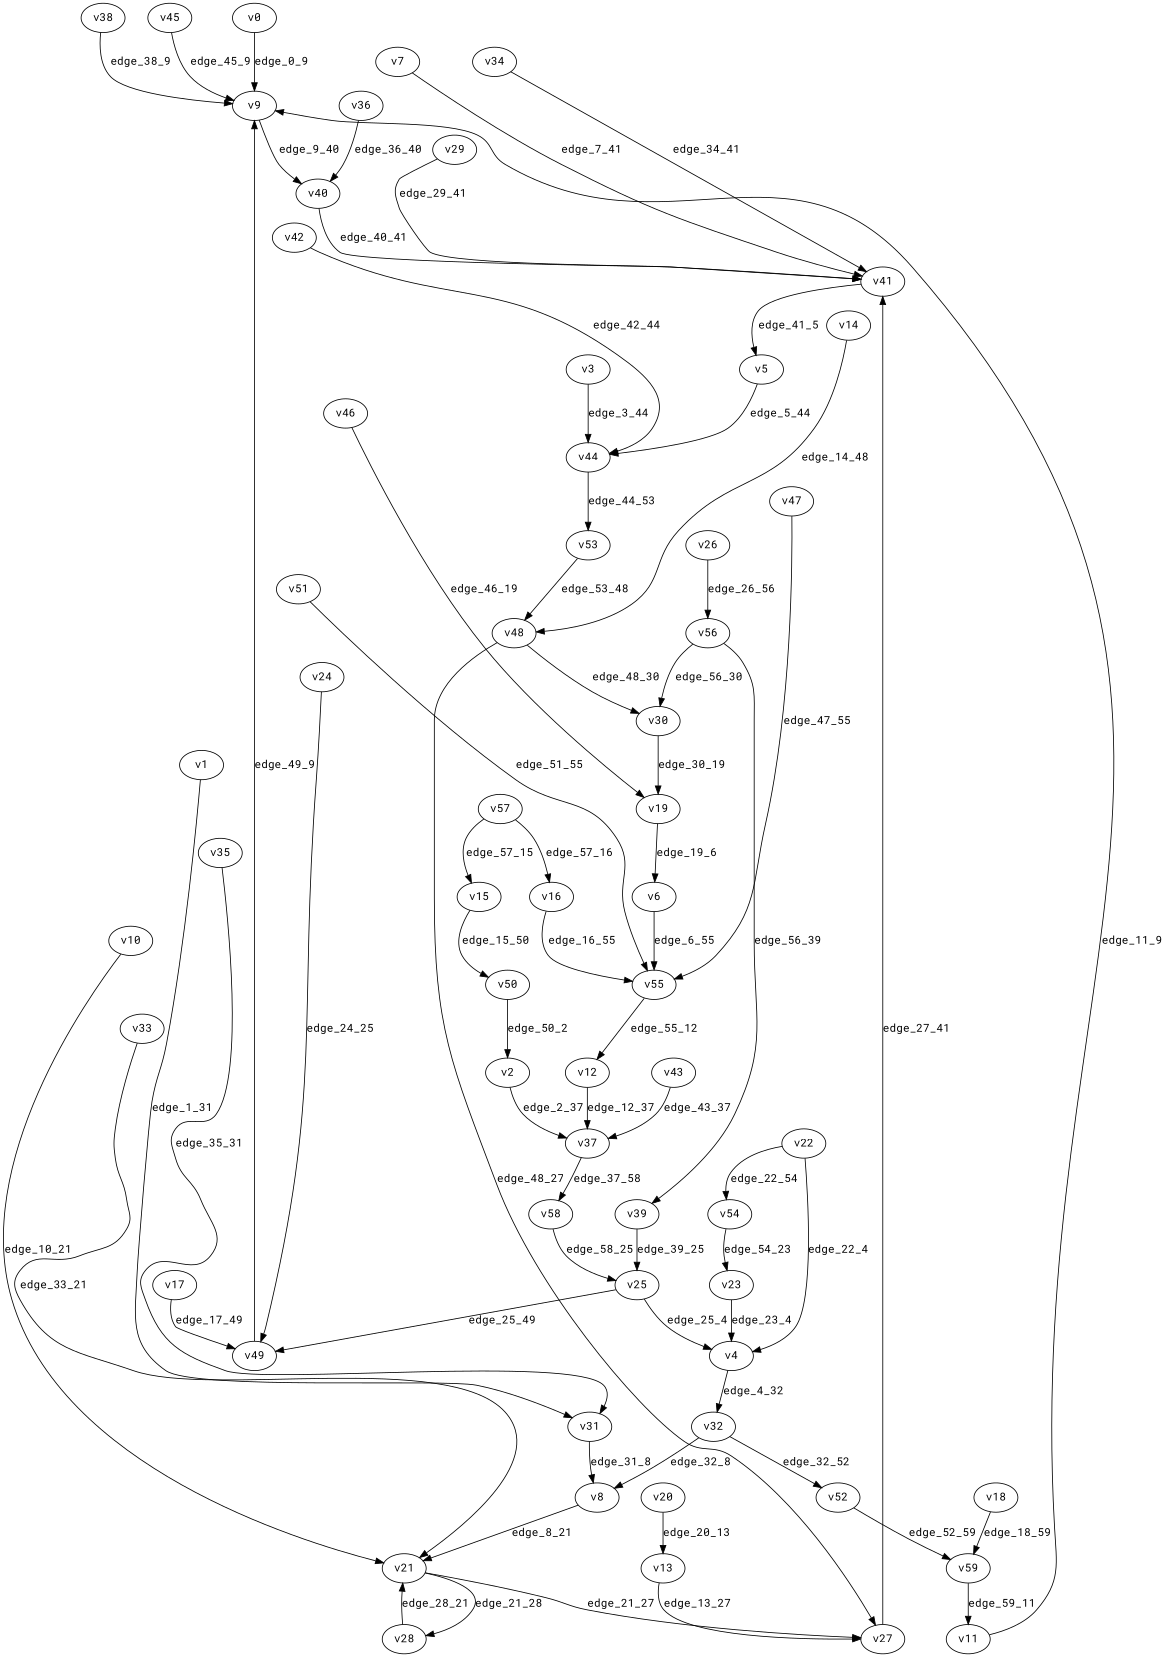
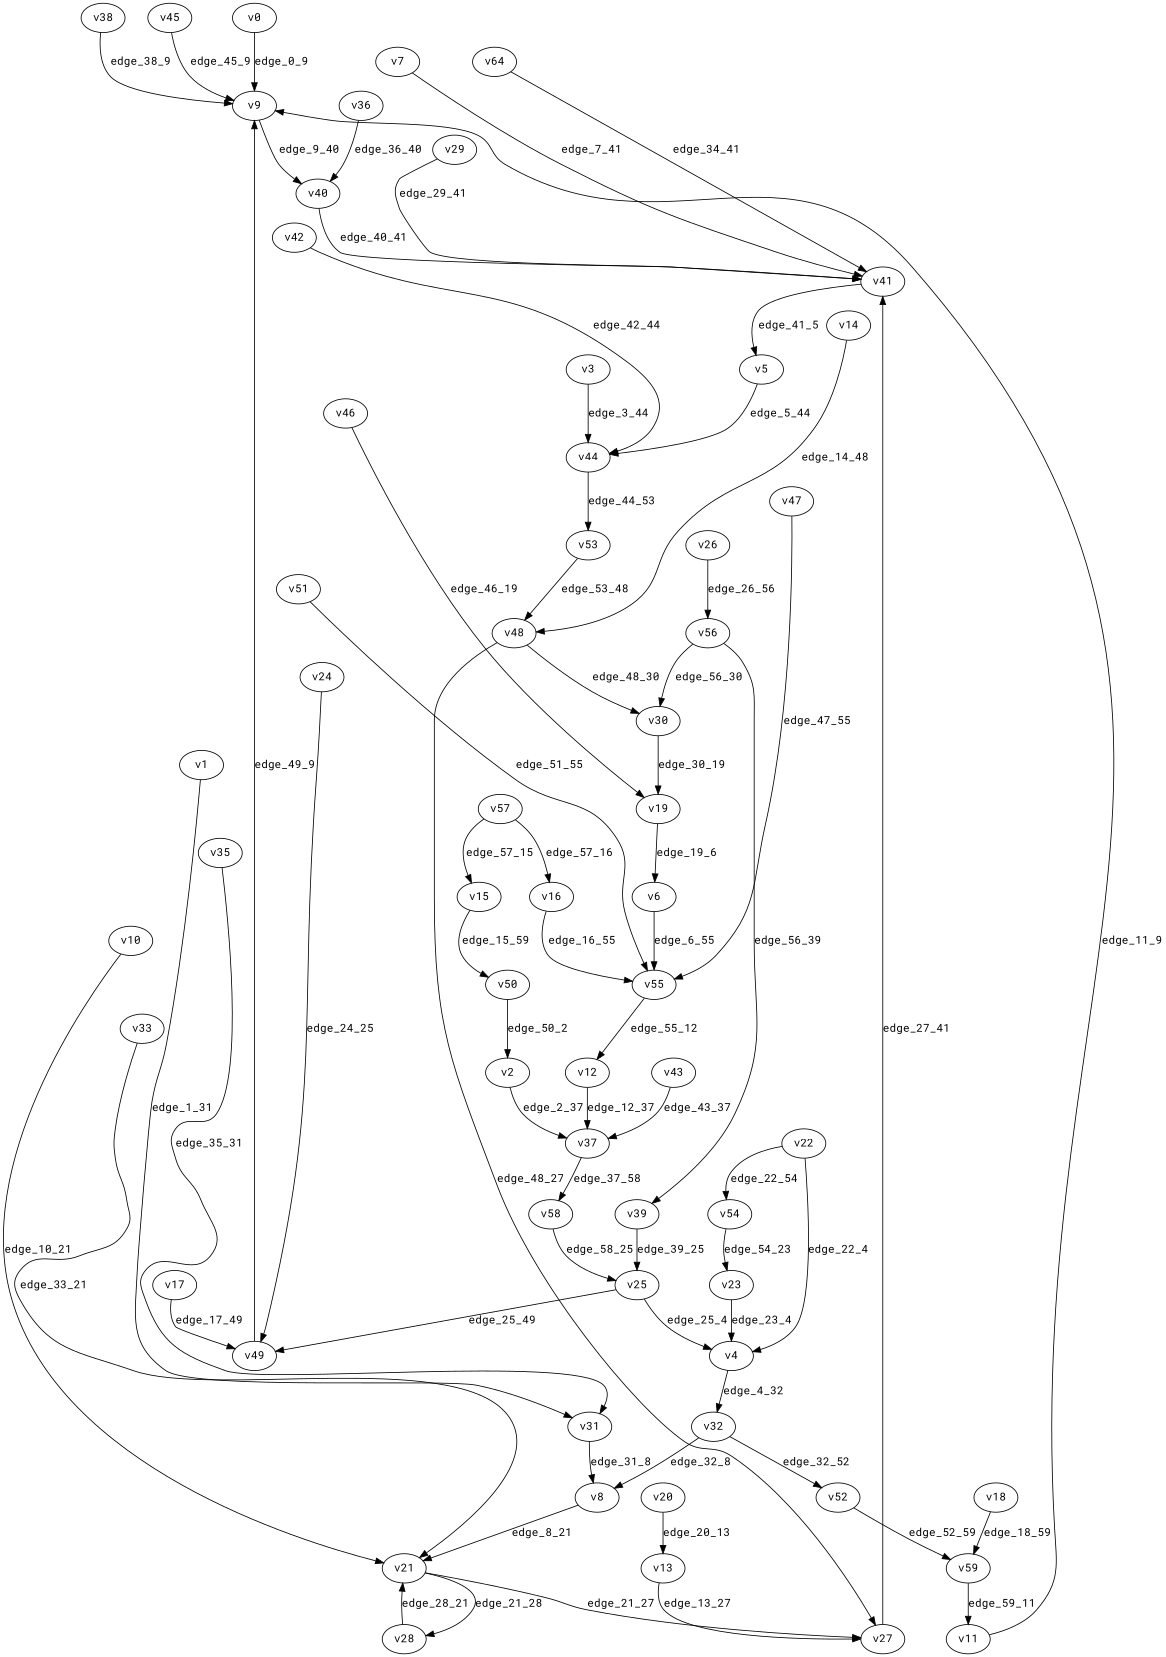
node "v34": label "v34" -> "v64"
edge "v15" -> "v50": label "edge_15_50" -> "edge_15_59"
